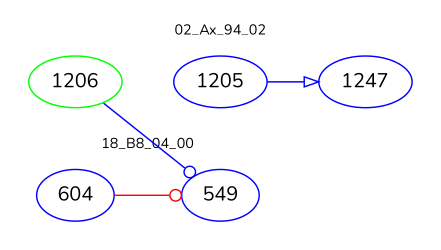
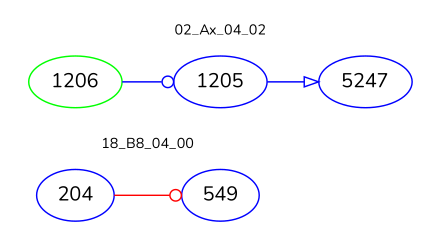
cluster "02_Ax_94_02": label "02_Ax_94_02" -> "02_Ax_04_02"
node "1247": label "1247" -> "5247"
edge "1206" -> "549": now "1206" -> "1205"
node "604": label "604" -> "204"
